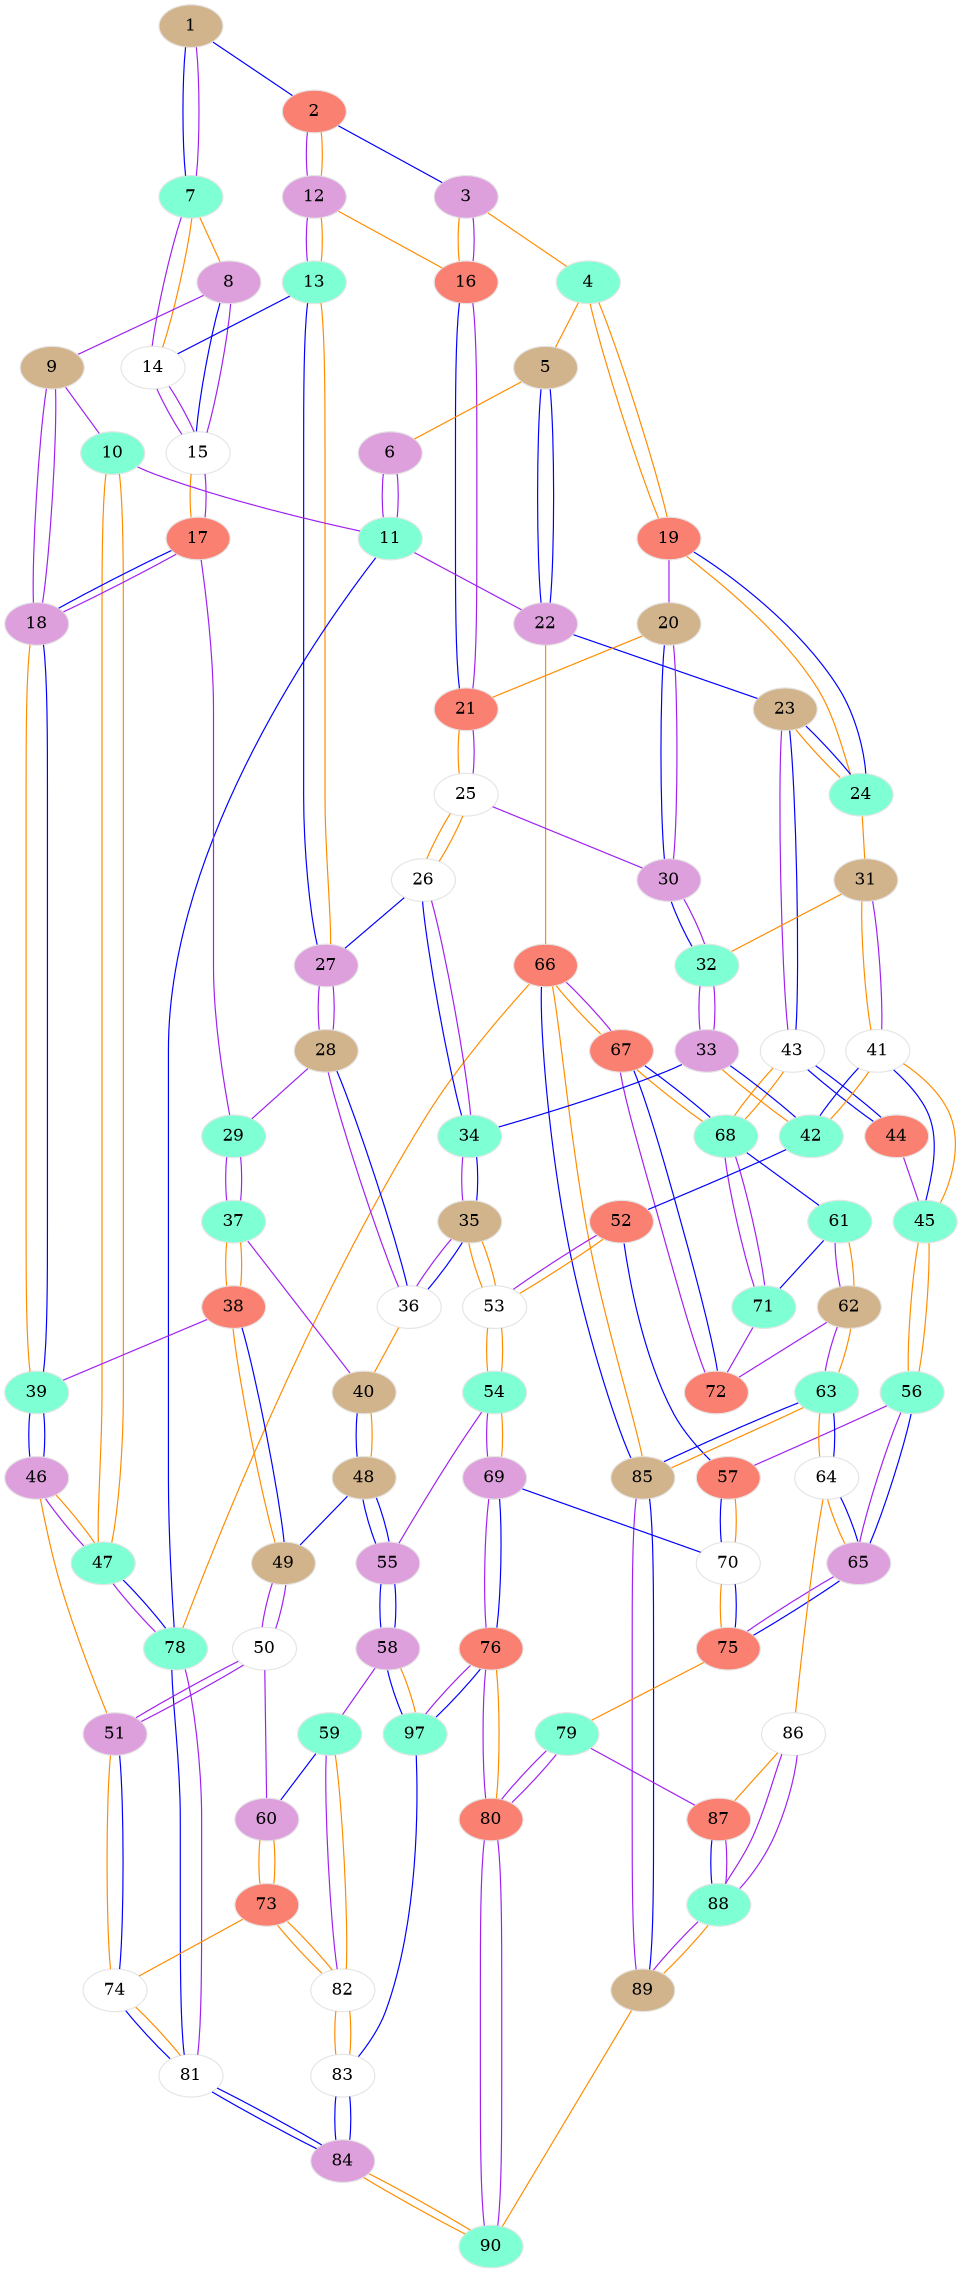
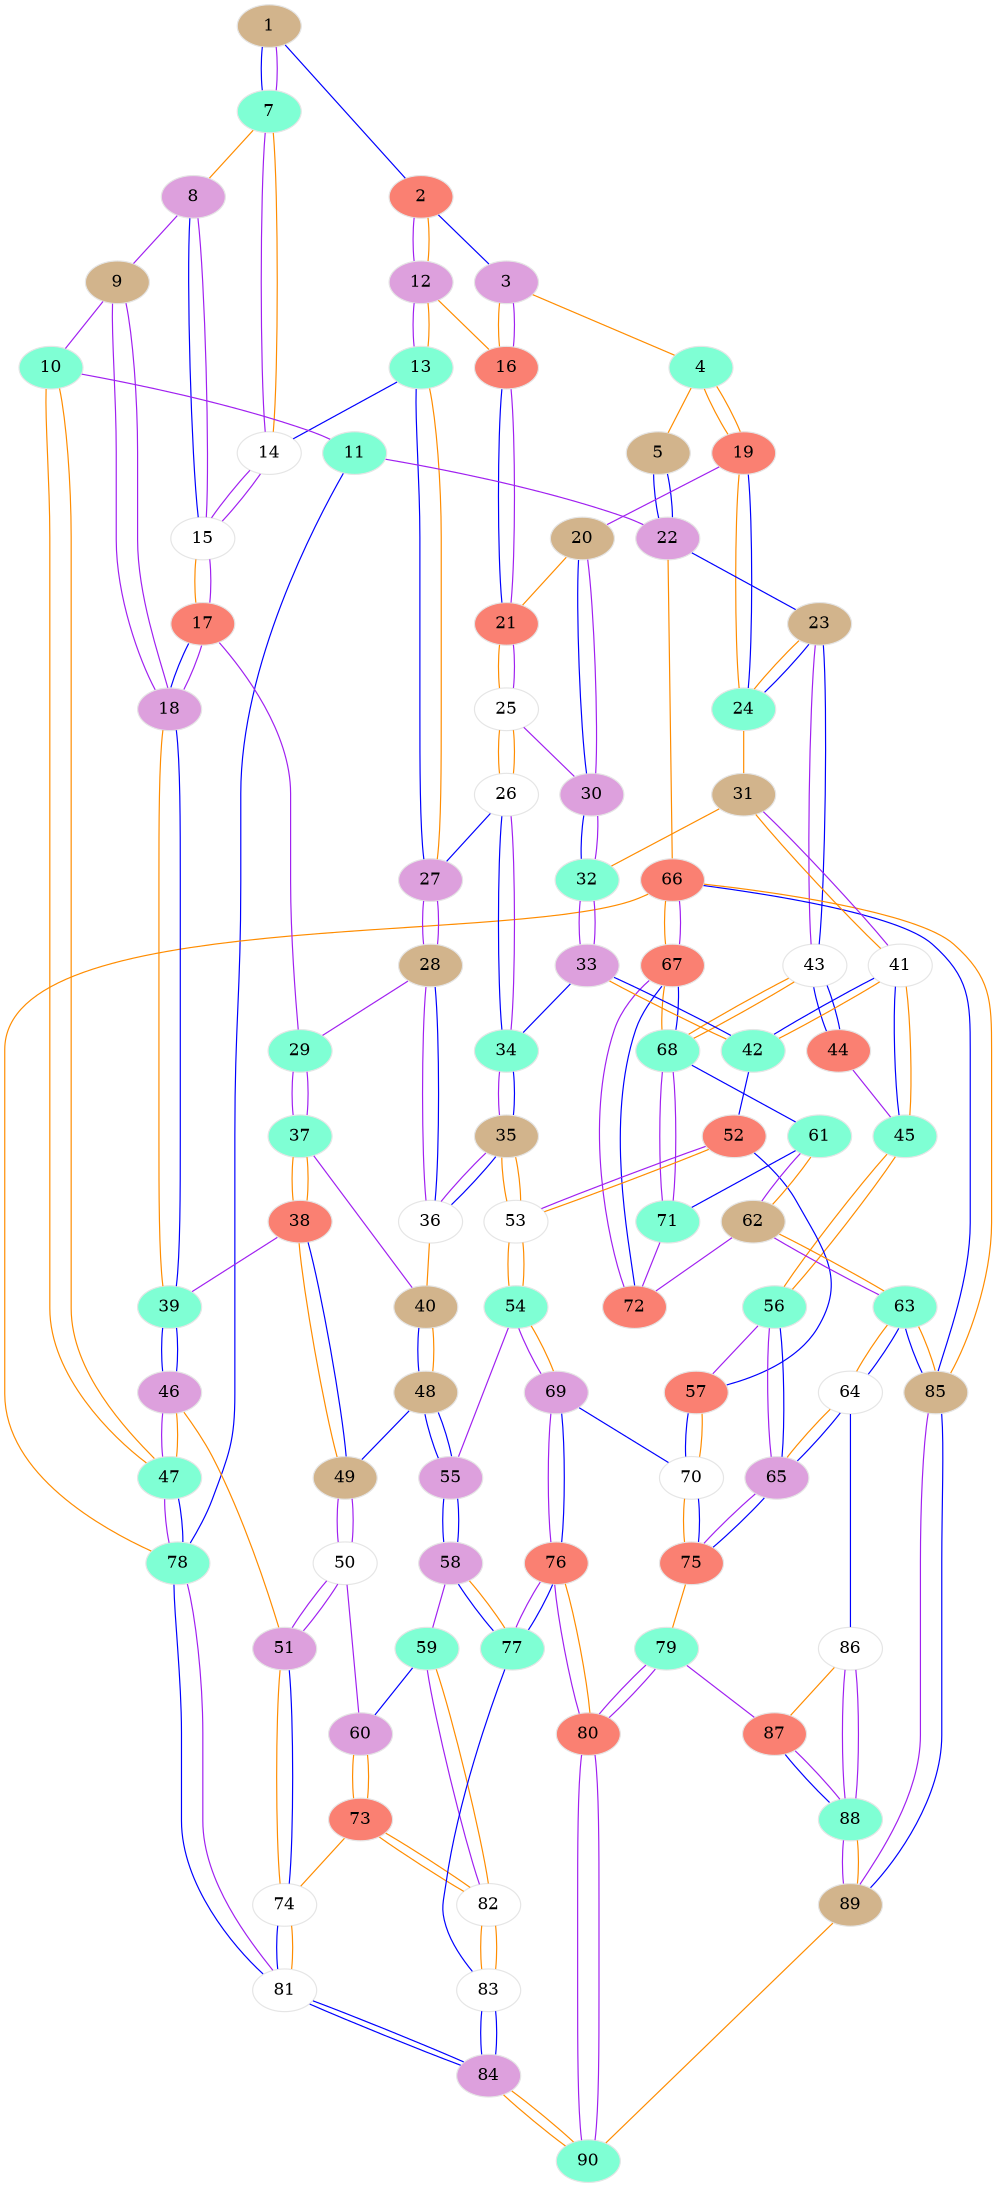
node "6": removed
edge "64" -- "86": color darkorange -> blue
node "97": label "97" -> "77"
